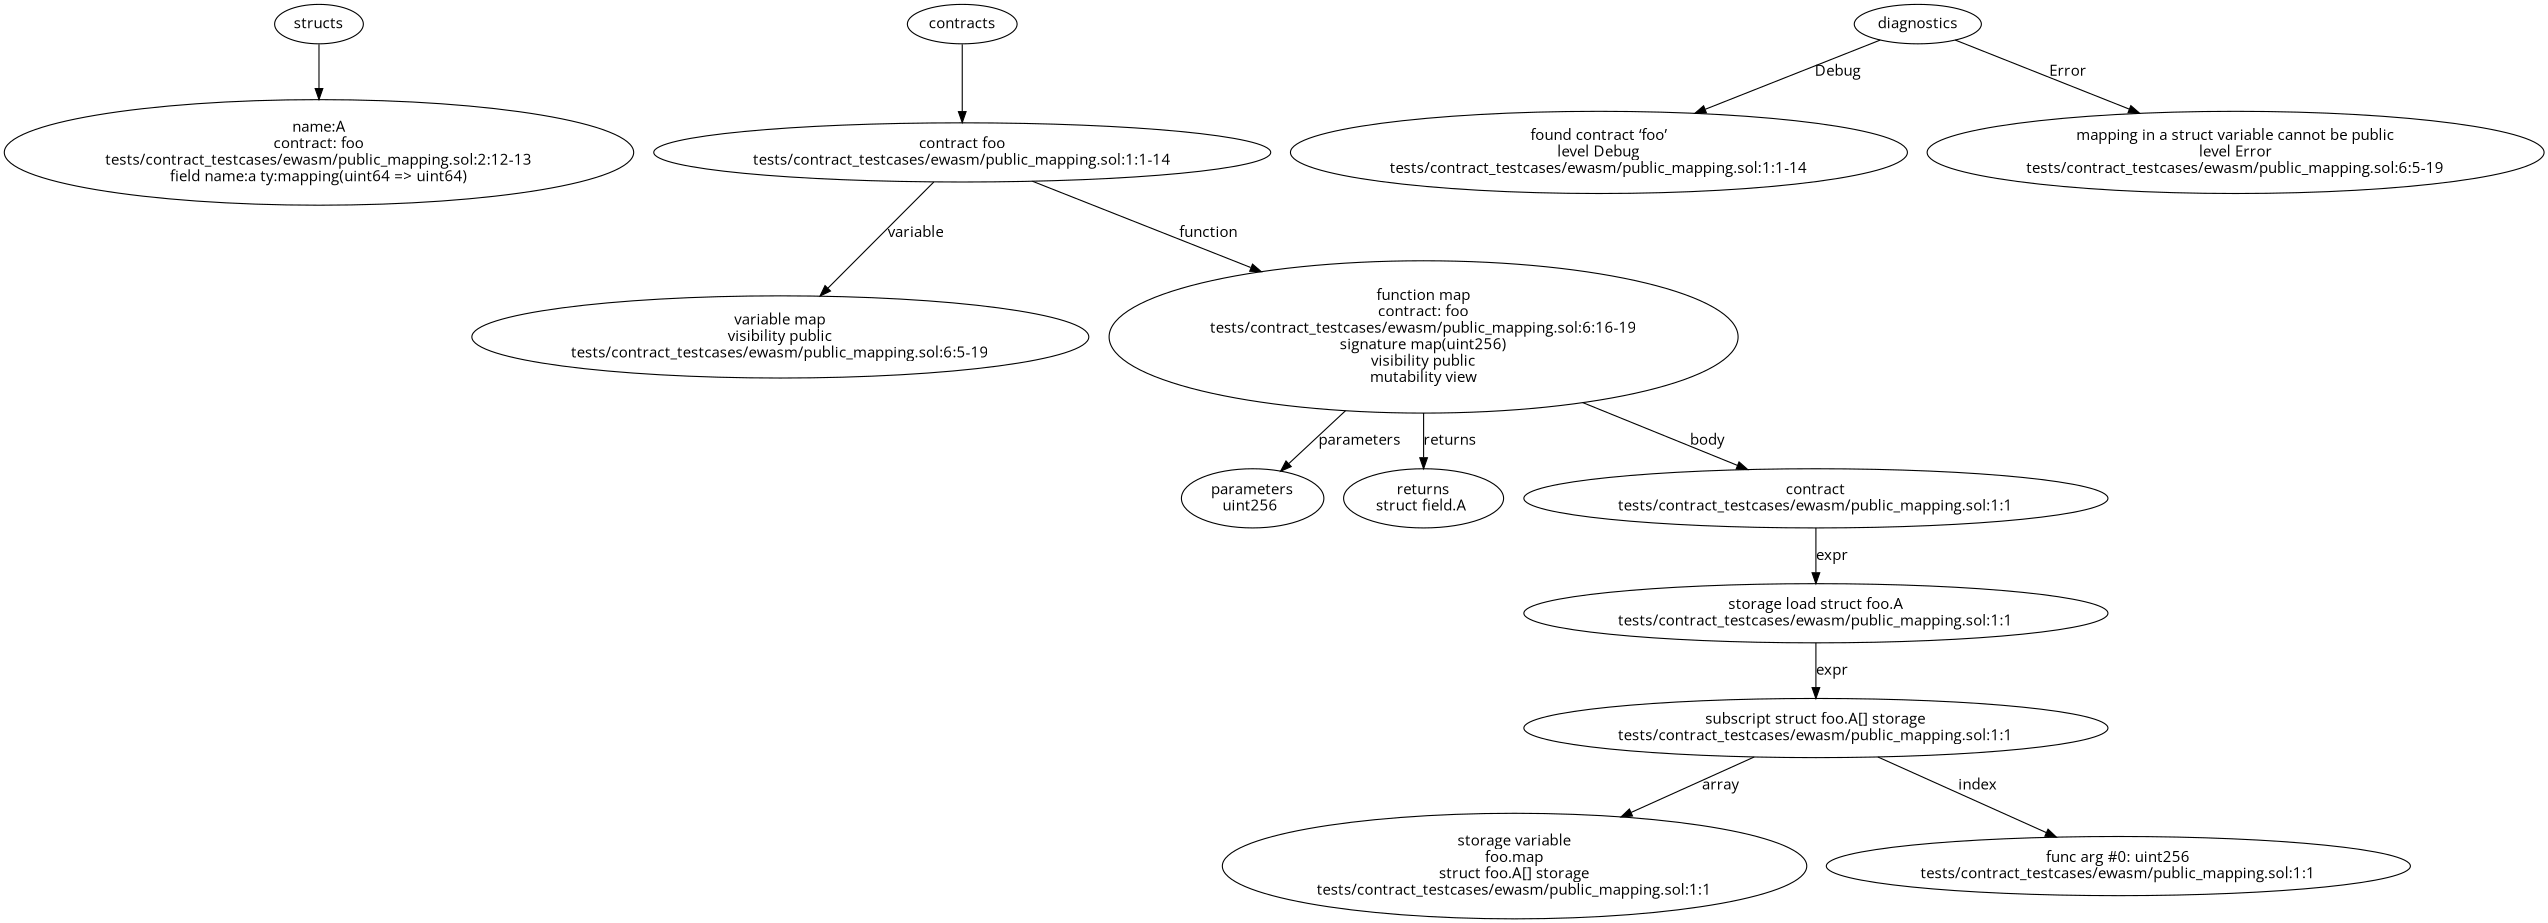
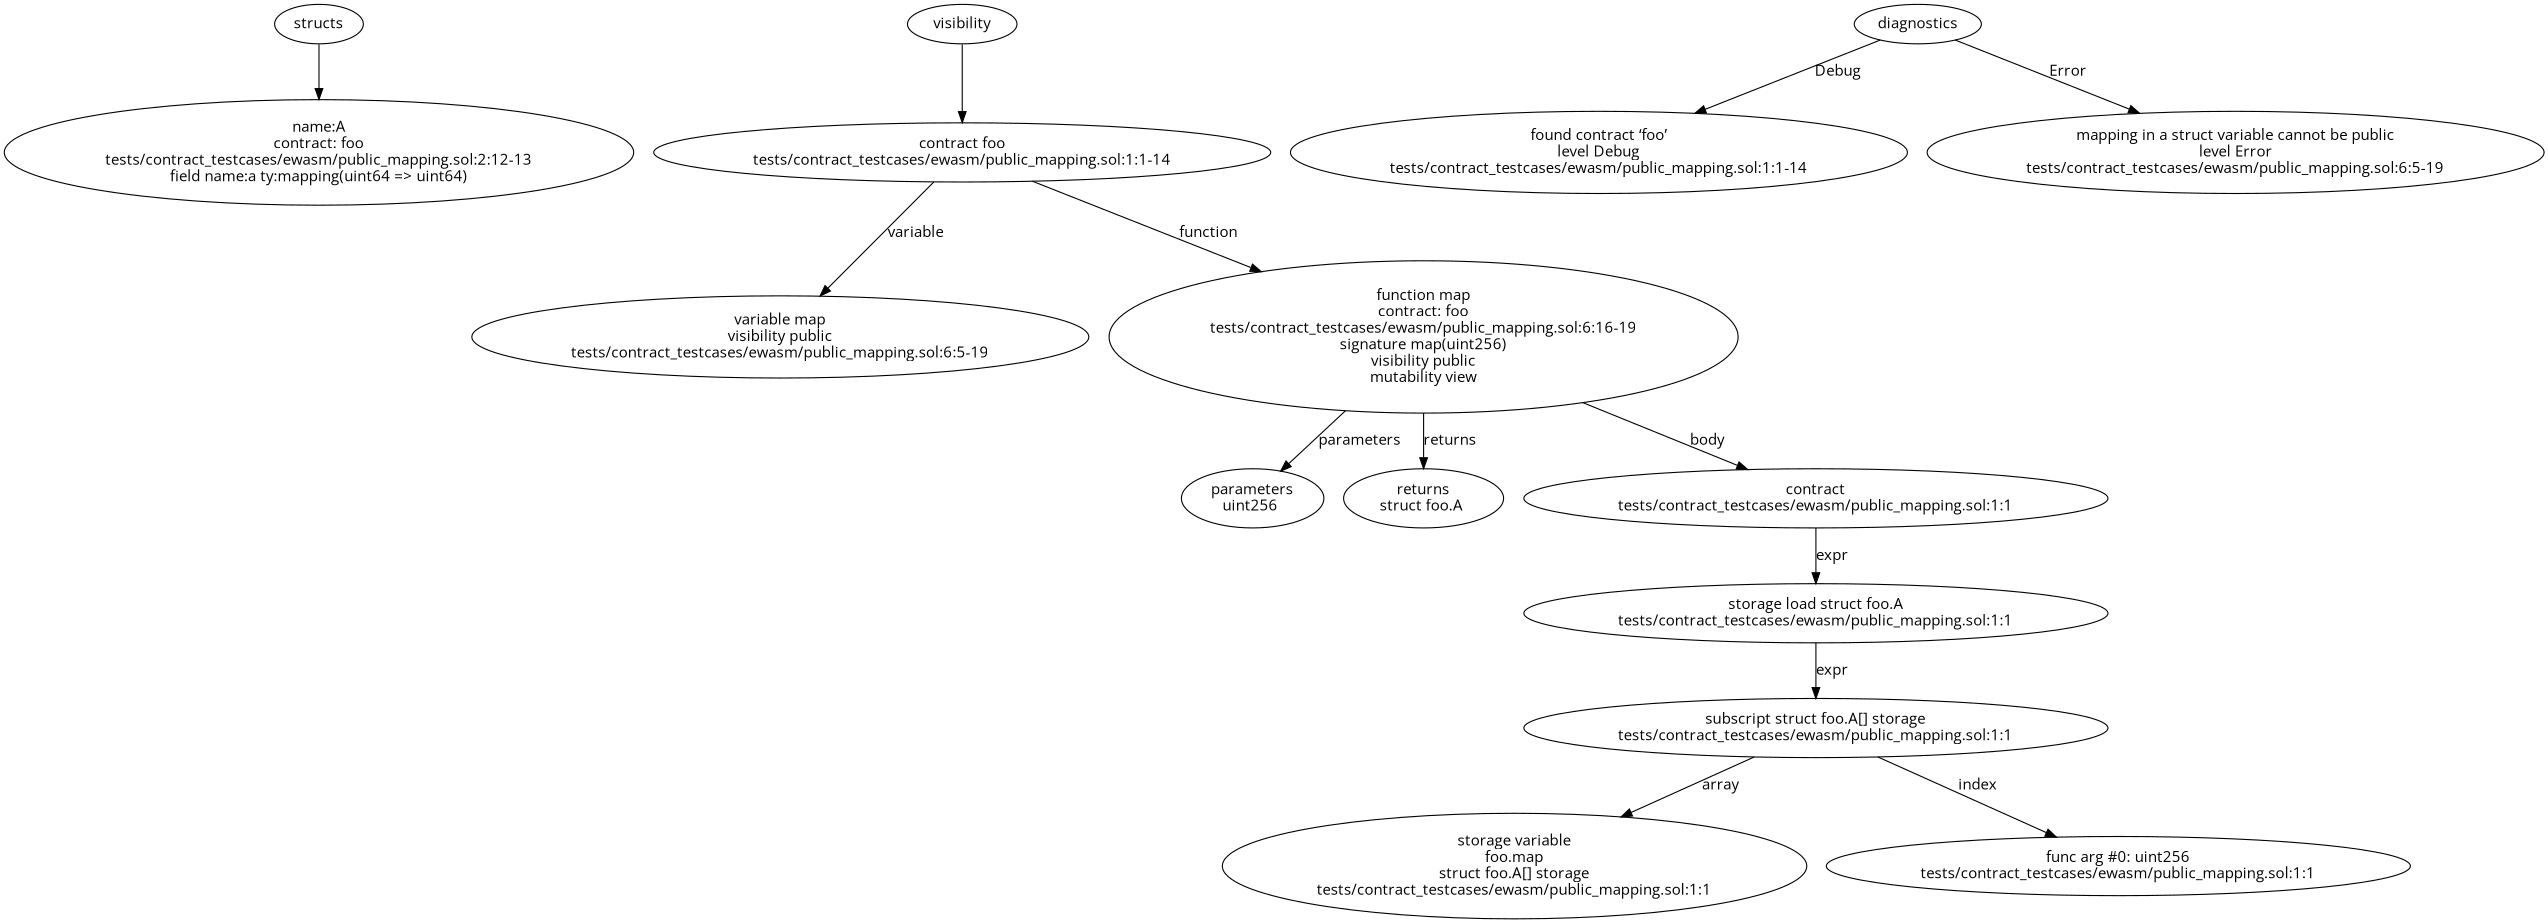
node "contracts": label "contracts" -> "visibility"
node "returns struct field.A": label "returns struct field.A" -> "returns struct foo.A"
